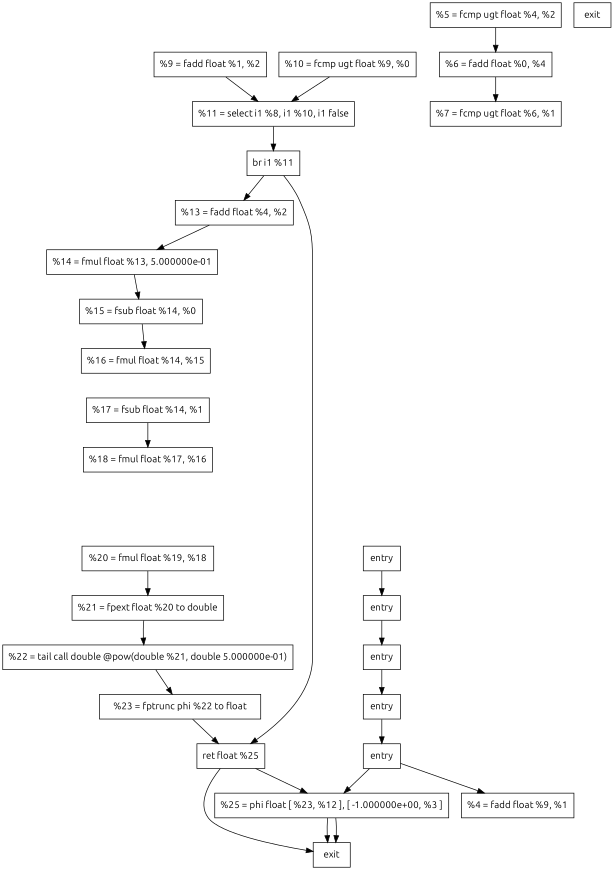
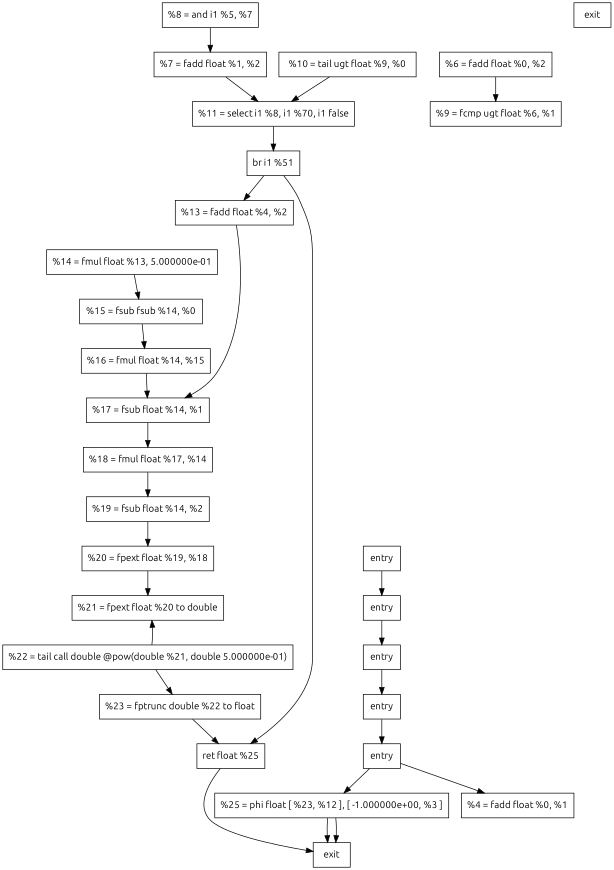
node "%8 = and i1 %5, %7": added
node "%5 = fcmp ugt float %4, %2": removed
node "%9 = fadd float %1, %2": label "%9 = fadd float %1, %2" -> "%7 = fadd float %1, %2"
node "%10 = fcmp ugt float %9, %0": label "%10 = fcmp ugt float %9, %0" -> "%10 = tail ugt float %9, %0"
node "%6 = fadd float %0, %4": label "%6 = fadd float %0, %4" -> "%6 = fadd float %0, %2"
node "%11 = select i1 %8, i1 %10, i1 false": label "%11 = select i1 %8, i1 %10, i1 false" -> "%11 = select i1 %8, i1 %70, i1 false"
node "%7 = fcmp ugt float %6, %1": label "%7 = fcmp ugt float %6, %1" -> "%9 = fcmp ugt float %6, %1"
node "br i1 %11": label "br i1 %11" -> "br i1 %51"
edge "%13 = fadd float %4, %2" -> "%14 = fmul float %13, 5.000000e-01": now "%13 = fadd float %4, %2" -> "%17 = fsub float %14, %1"
node "%15 = fsub float %14, %0": label "%15 = fsub float %14, %0" -> "%15 = fsub fsub %14, %0"
edge "%16 = fmul float %14, %15" -> "%17 = fsub float %14, %1": added
node "%18 = fmul float %17, %16": label "%18 = fmul float %17, %16" -> "%18 = fmul float %17, %14"
node "%19 = fsub float %14, %2": added
node "%20 = fmul float %19, %18": label "%20 = fmul float %19, %18" -> "%20 = fpext float %19, %18"
edge "%21 = fpext float %20 to double" -> "%22 = tail call double @pow(double %21, double 5.000000e-01)": reversed
node "%23 = fptrunc phi %22 to float": label "%23 = fptrunc phi %22 to float" -> "%23 = fptrunc double %22 to float"
edge "ret float %25" -> "%25 = phi float [ %23, %12 ], [ -1.000000e+00, %3 ]": removed
node "%4 = fadd float %9, %1": label "%4 = fadd float %9, %1" -> "%4 = fadd float %0, %1"
